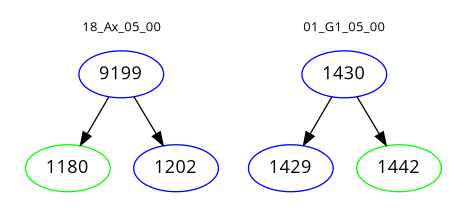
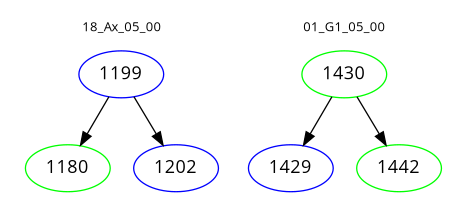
node "9199": label "9199" -> "1199"
node "1430": color blue -> green
